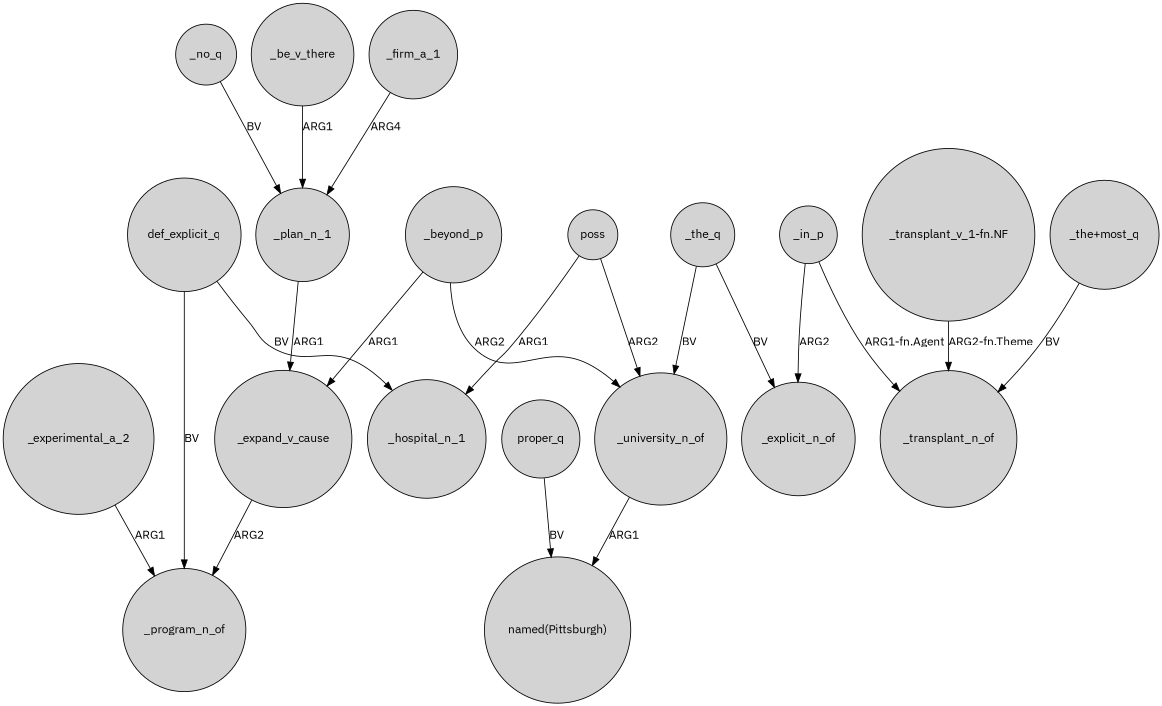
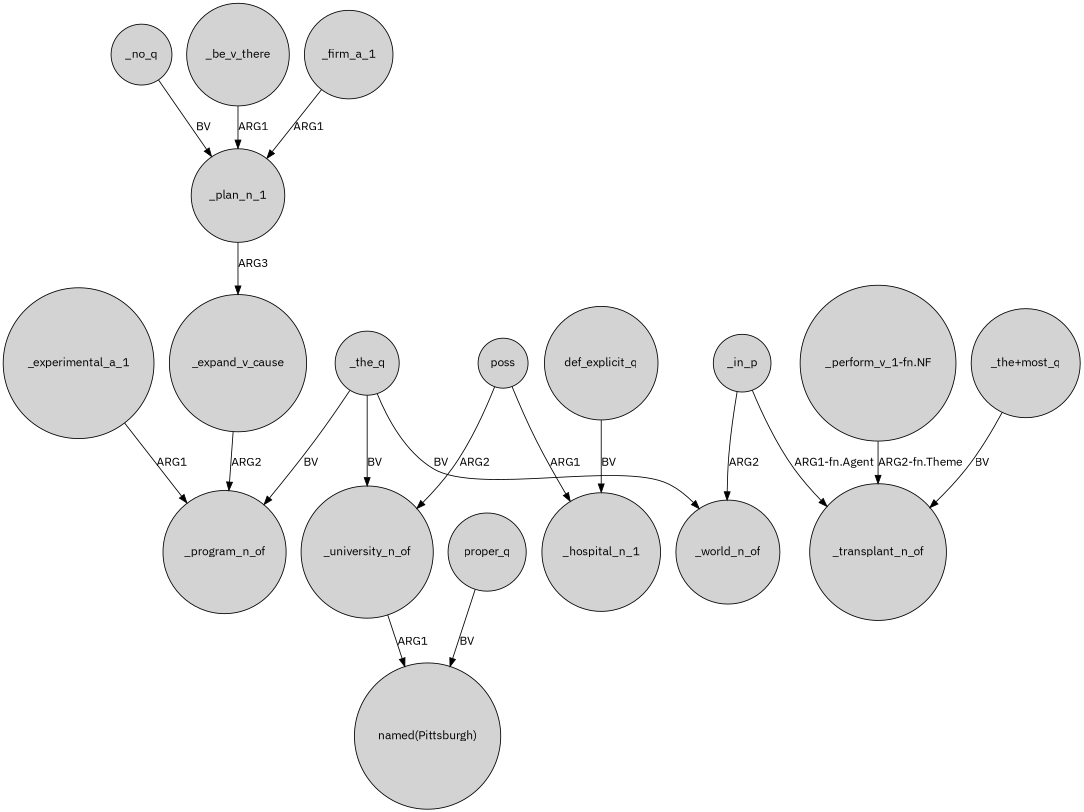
edge "_firm_a_1" -> "_plan_n_1": label "ARG4" -> "ARG1"
node "_beyond_p": removed
node "_transplant_v_1-fn.NF": label "_transplant_v_1-fn.NF" -> "_perform_v_1-fn.NF"
edge "_plan_n_1" -> "_expand_v_cause": label "ARG1" -> "ARG3"
edge "def_explicit_q" -> "_program_n_of": now "_the_q" -> "_program_n_of"
node "_experimental_a_2": label "_experimental_a_2" -> "_experimental_a_1"
node "_explicit_n_of": label "_explicit_n_of" -> "_world_n_of"
